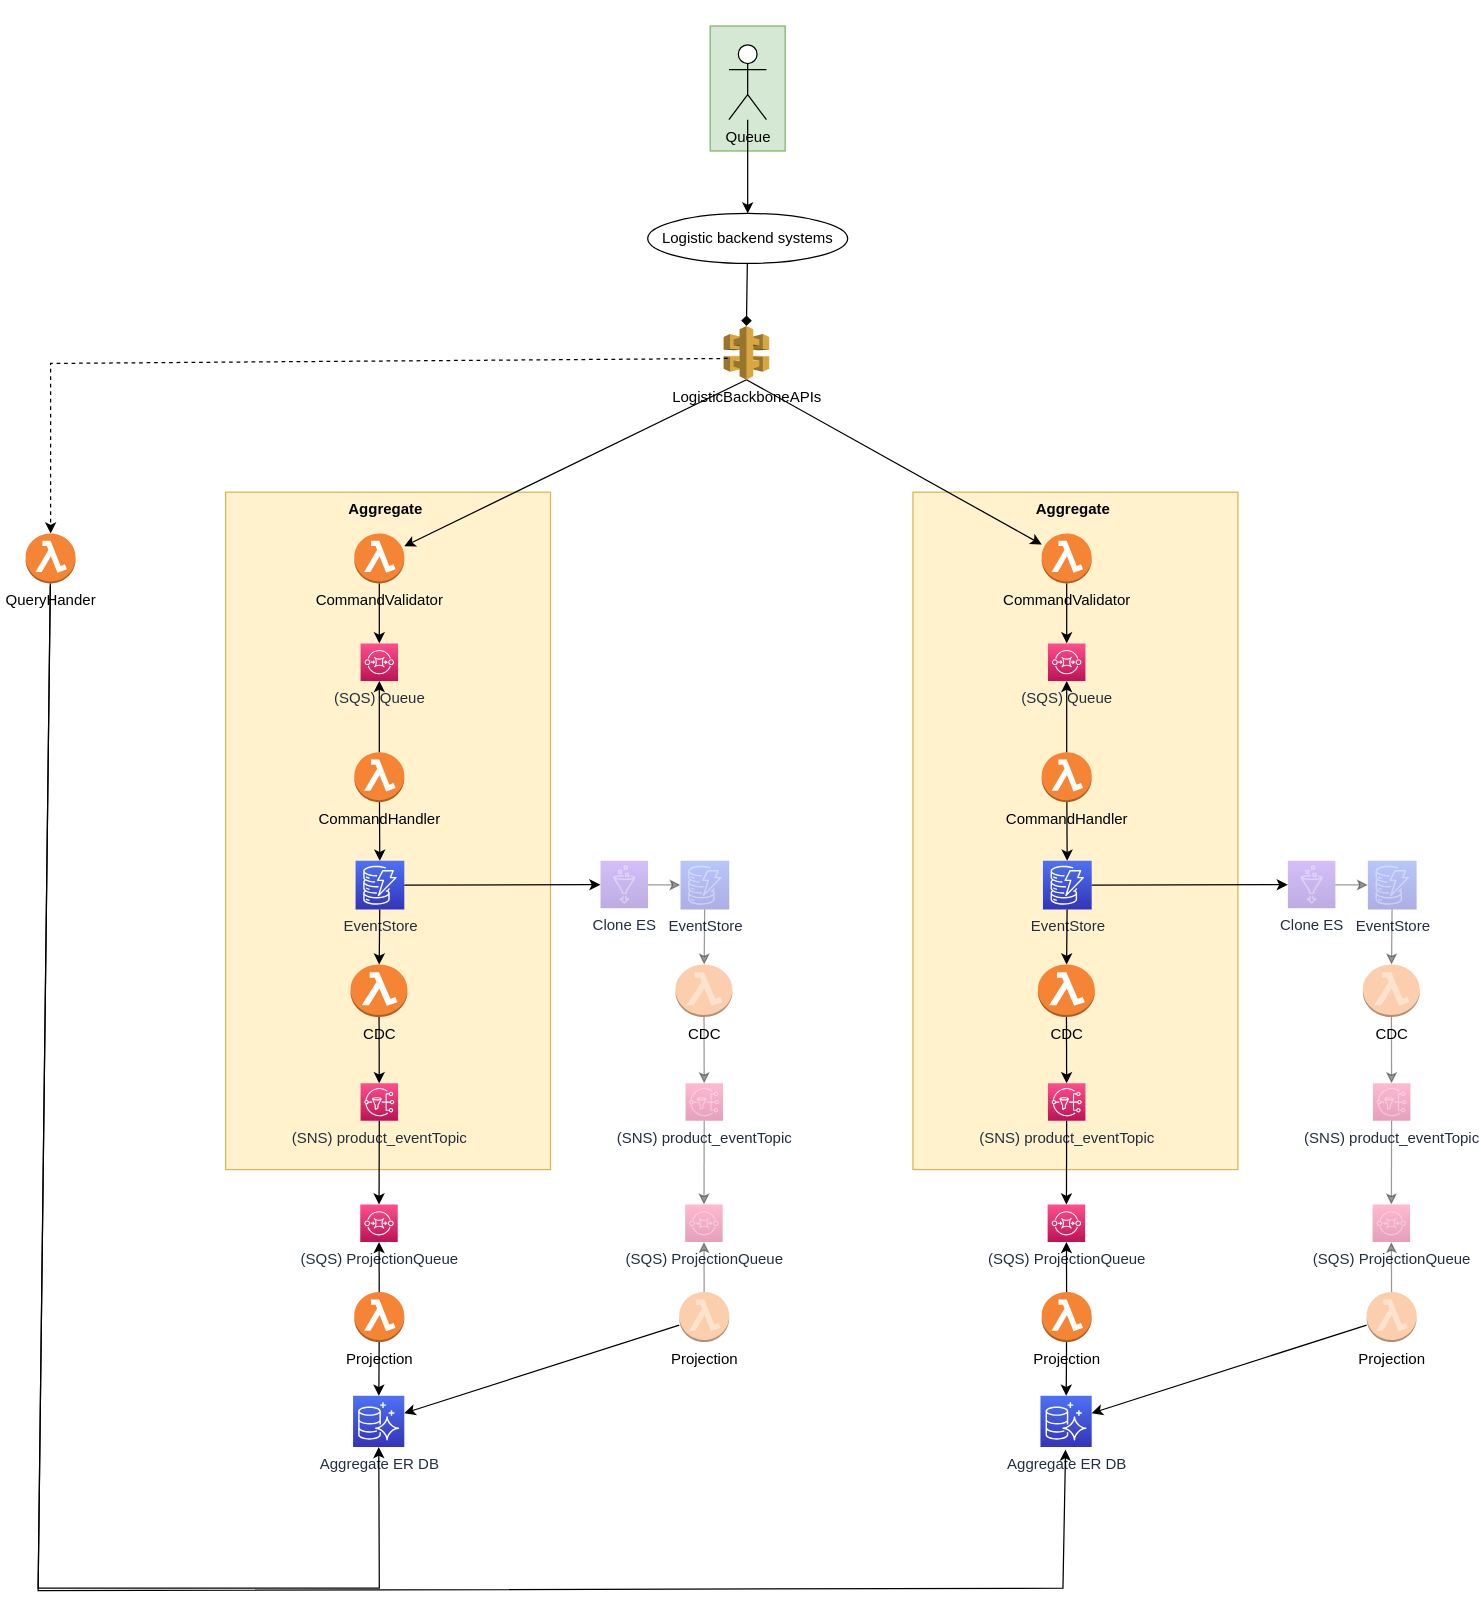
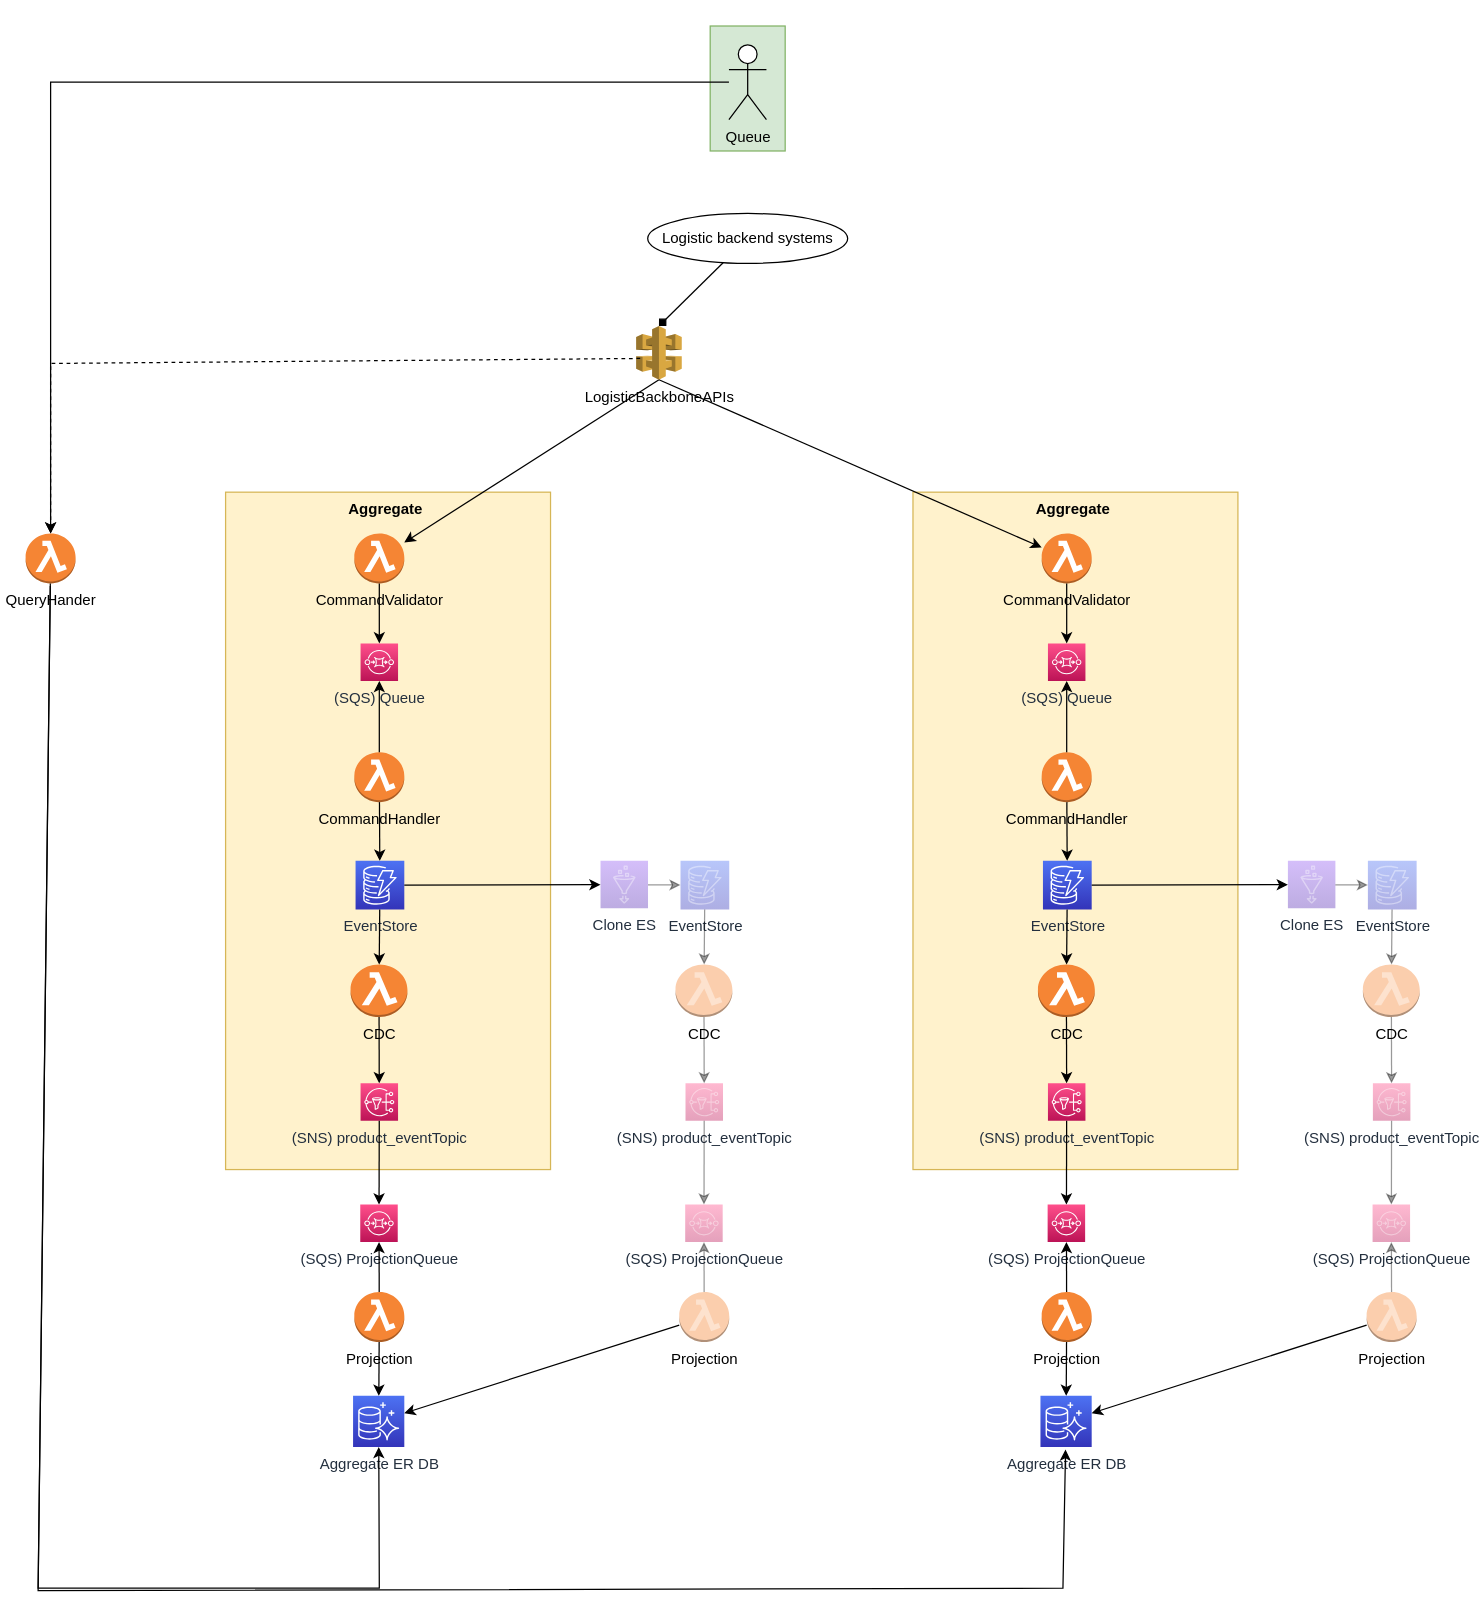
edge "Queue" -> "Logistic backend systems": now "Queue" -> "QueryHander"
node "LogisticBackboneAPIs": moved (747, 353) -> (659, 353)
